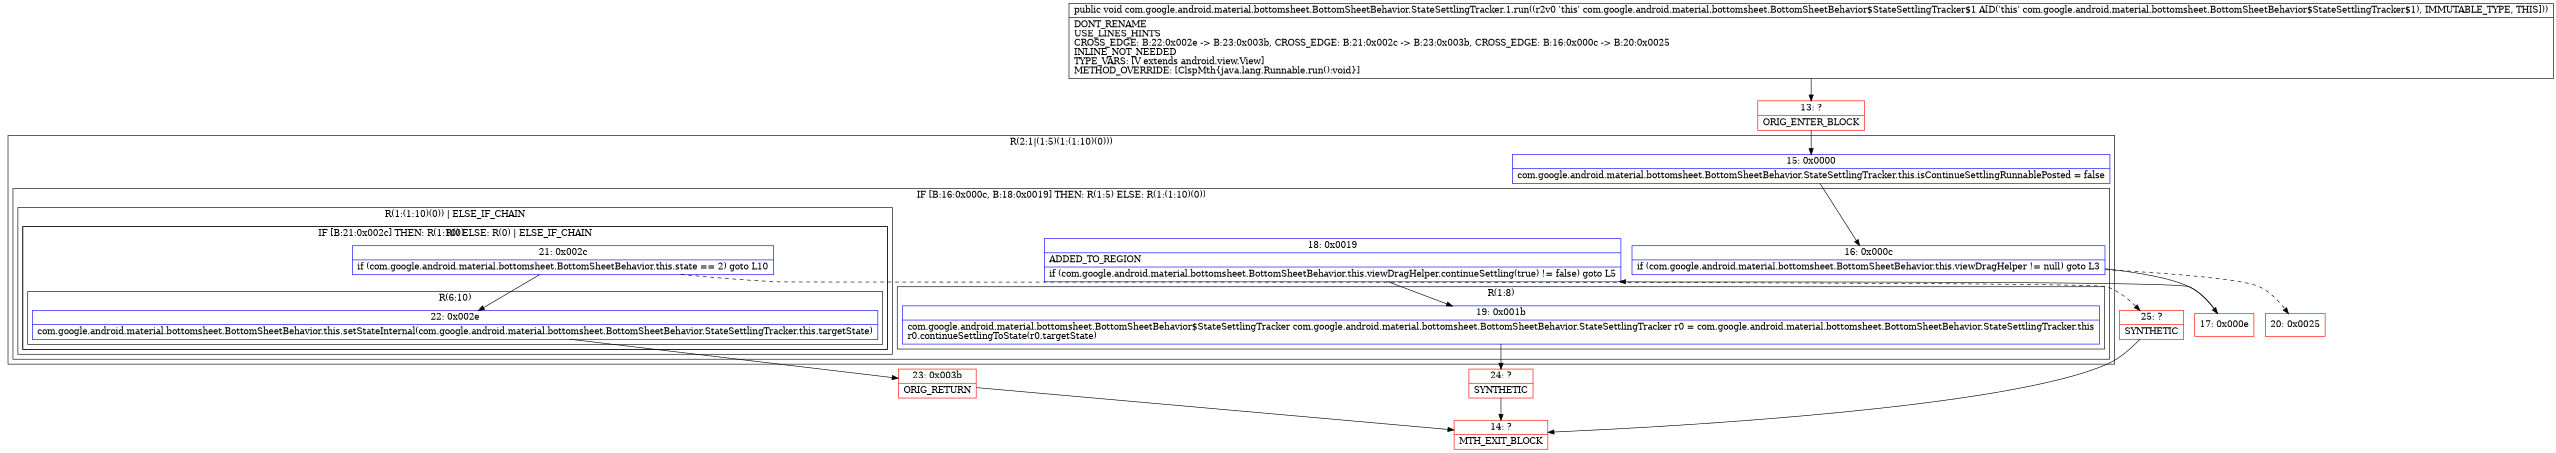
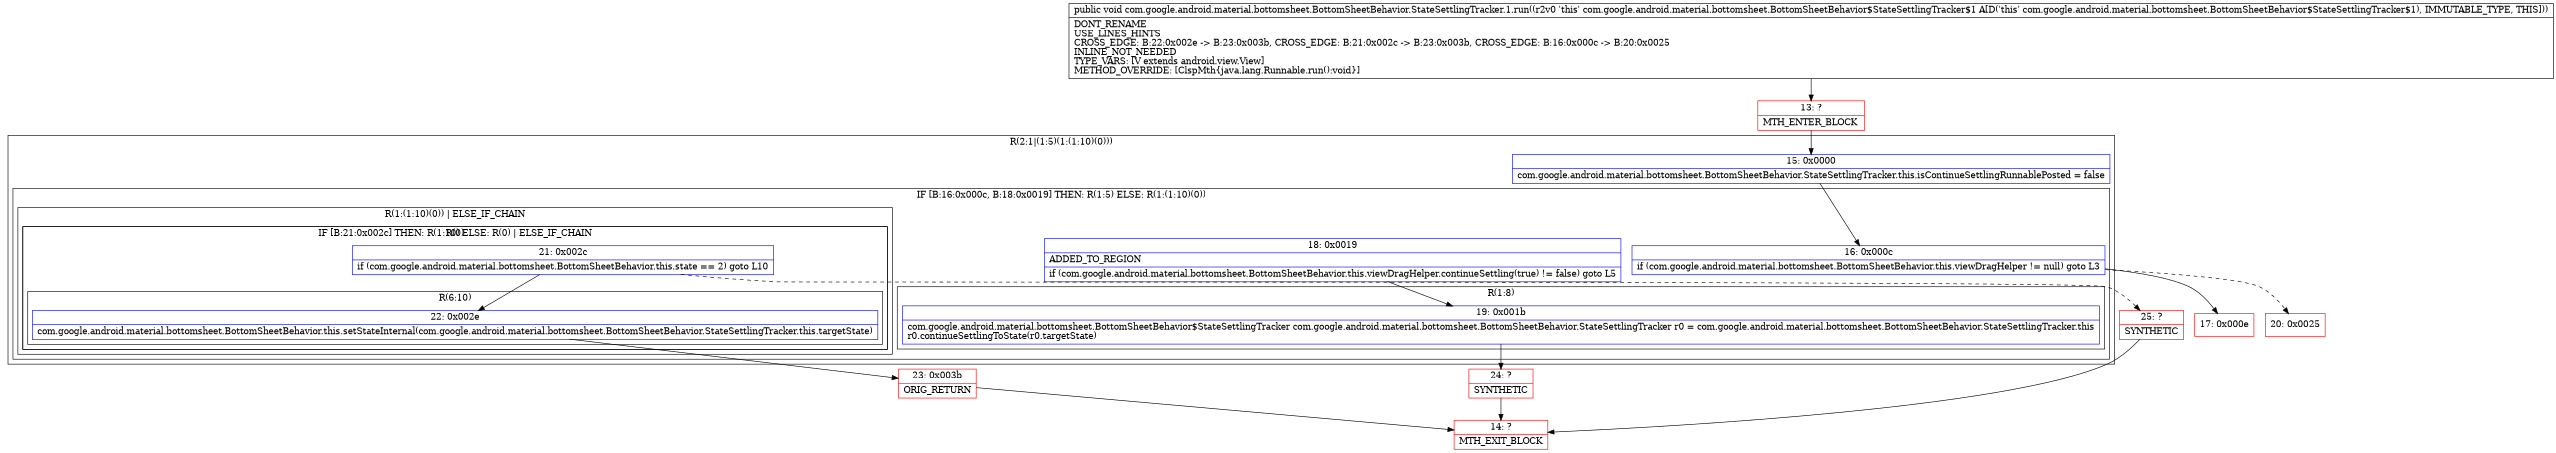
node "13: ?": text "ORIG_ENTER_BLOCK" -> "MTH_ENTER_BLOCK"
edge "17: 0x000e" -> "18: 0x0019": removed
